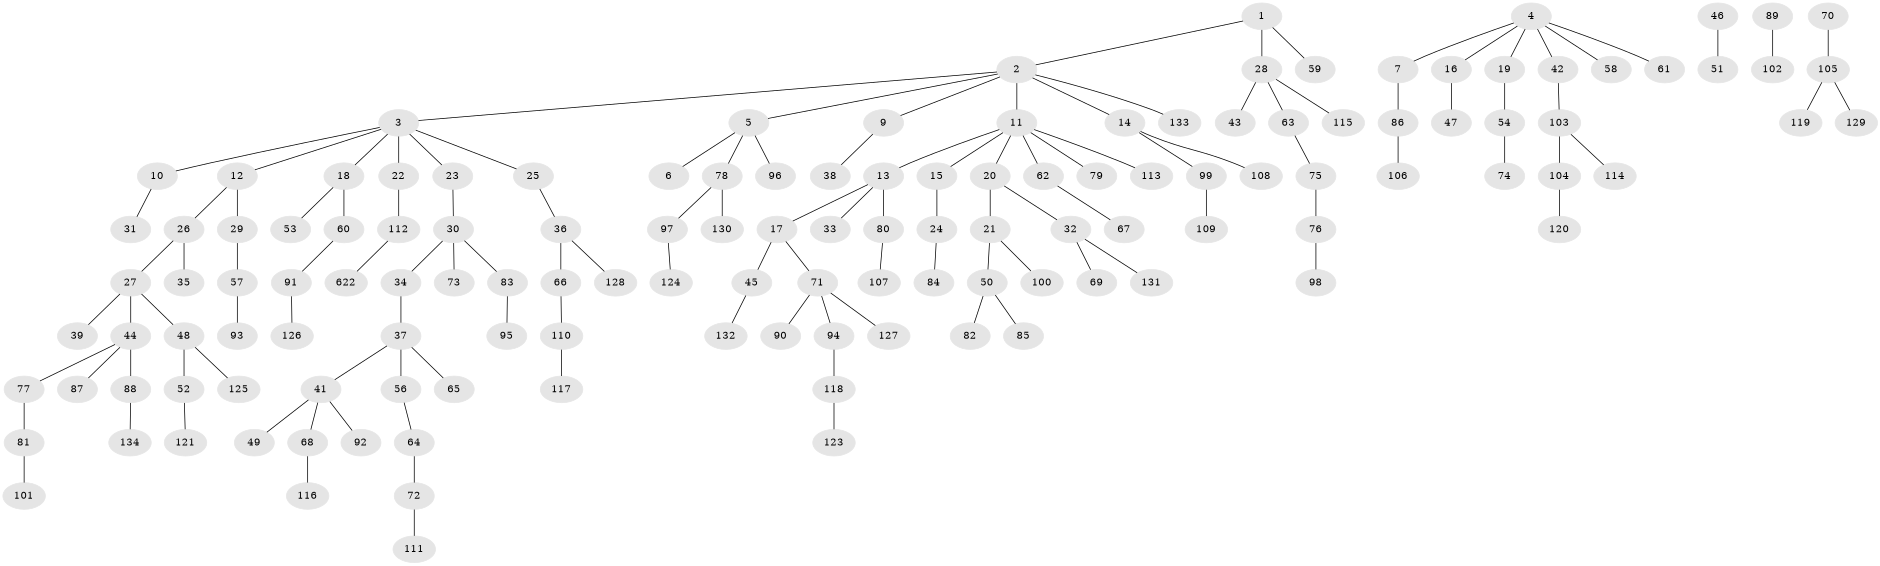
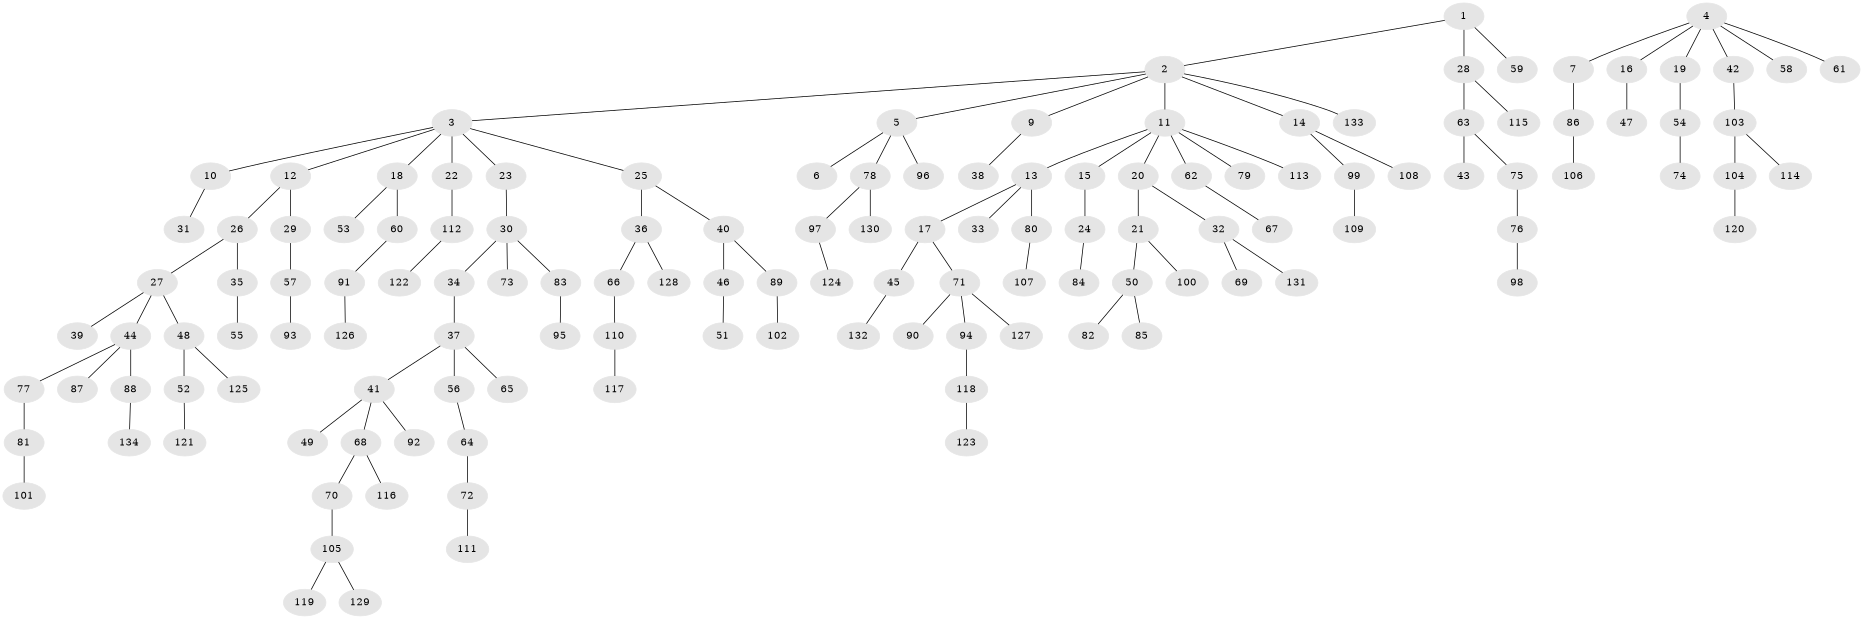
edge "28" -- "43": now "63" -- "43"
node "40": added
node "622": label "622" -> "122"
node "55": added
edge "68" -- "70": added
